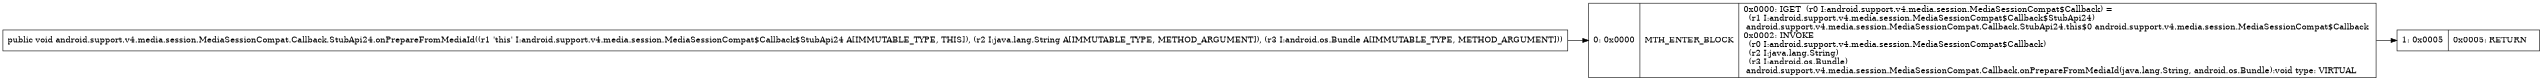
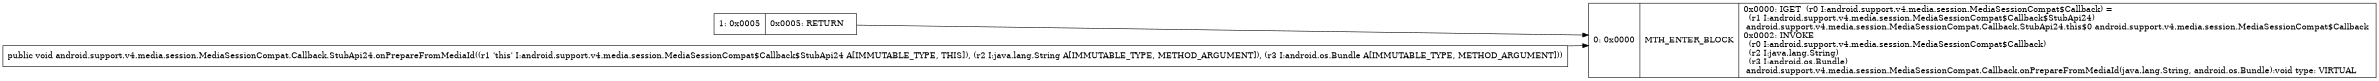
edge "0: 0x0000" -> "1: 0x0005": reversed
